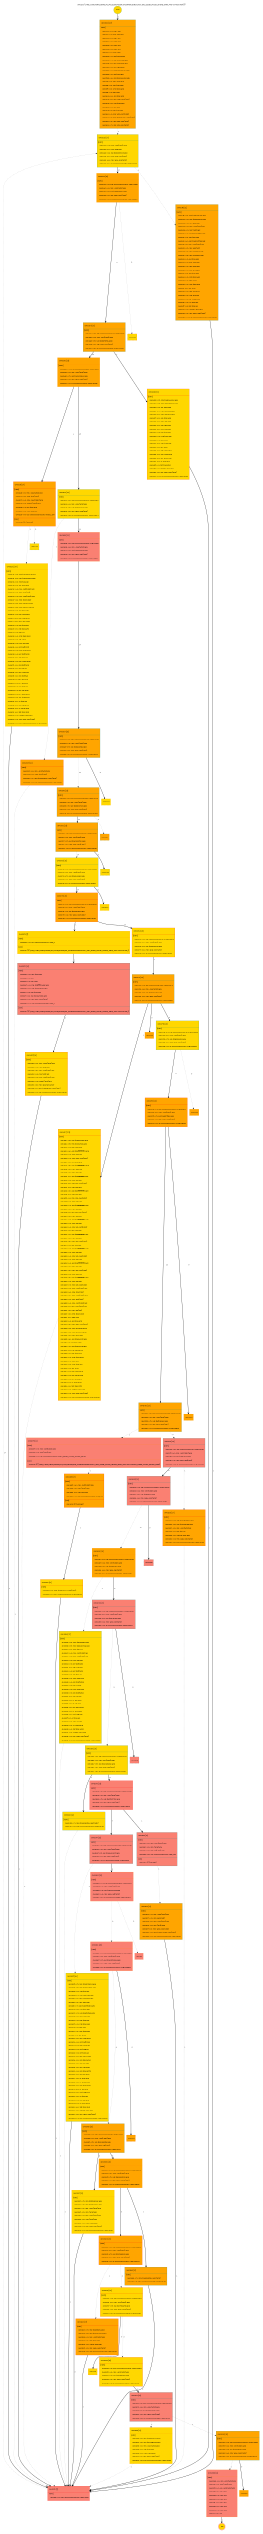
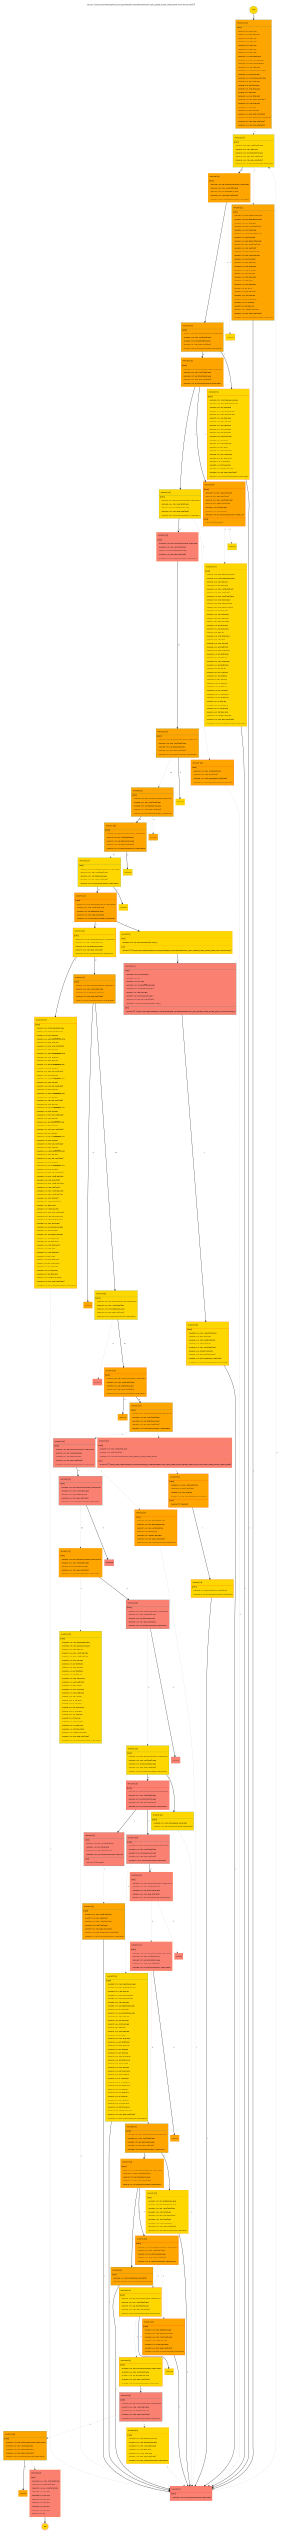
edge "0x40177c [28]" -> "0x401a17 [278]": now "0x401760 [28]" -> "0x401a17 [278]"
node "0x402093": fillcolor orange -> salmon
